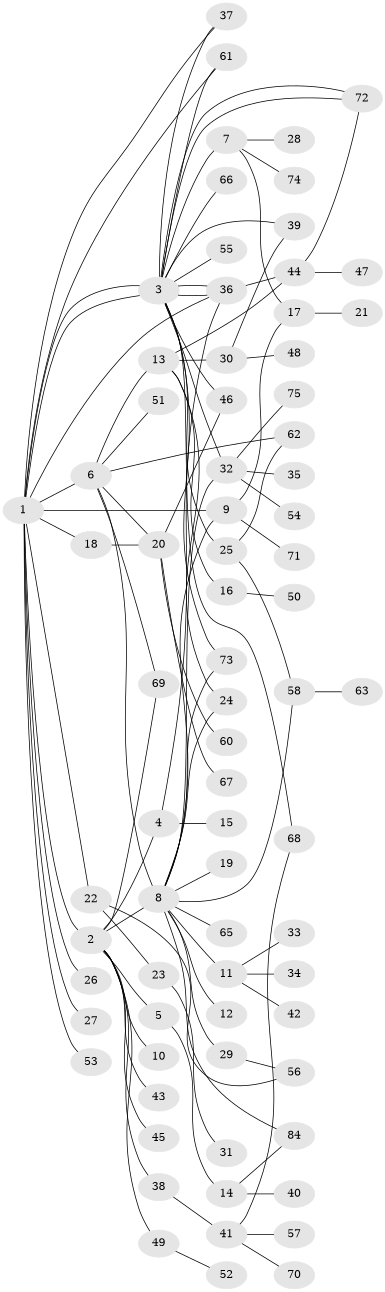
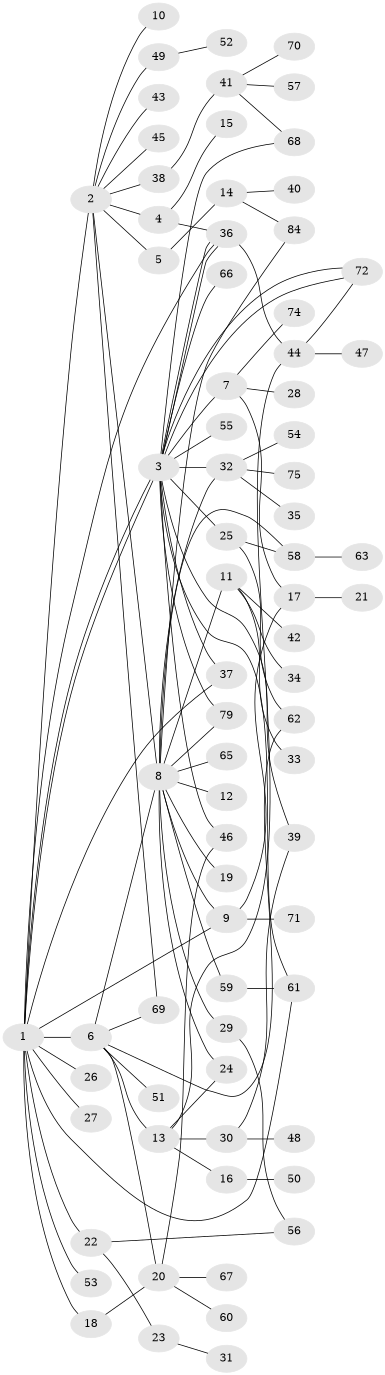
node "73": label "73" -> "79"
node "59": added
